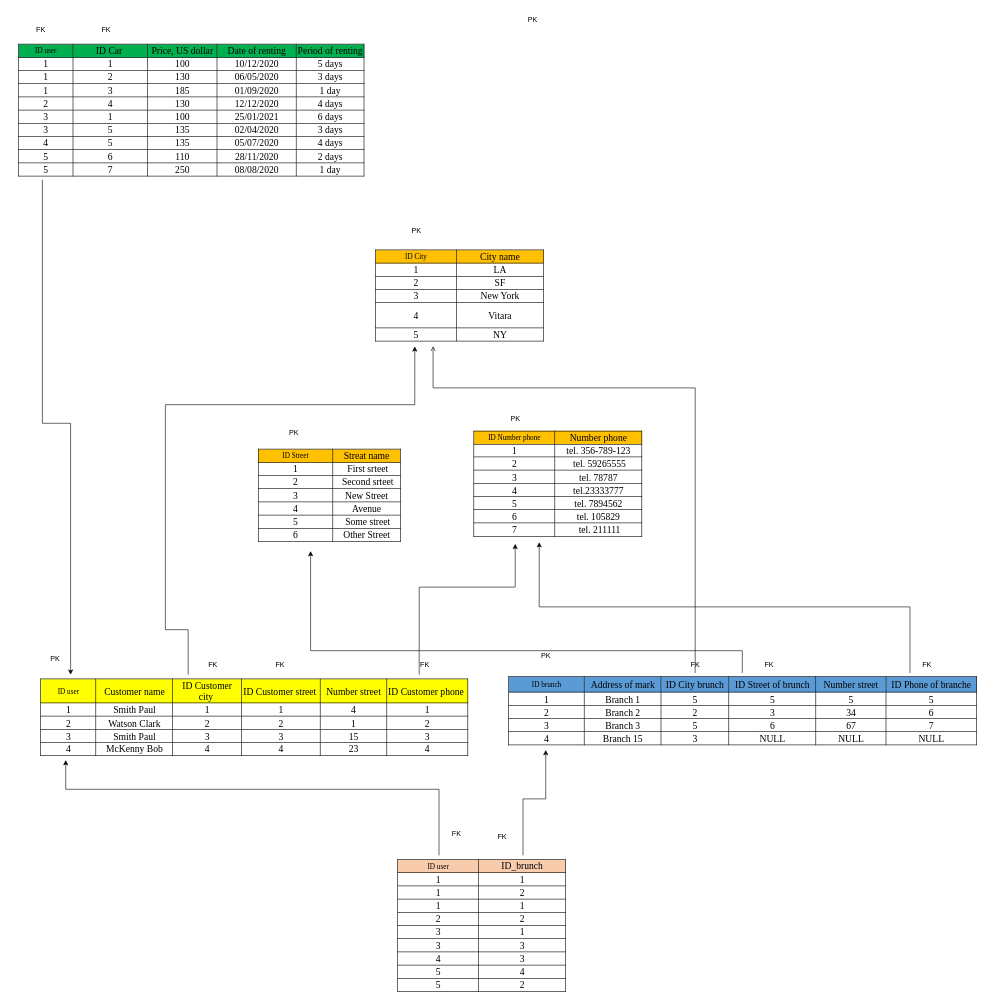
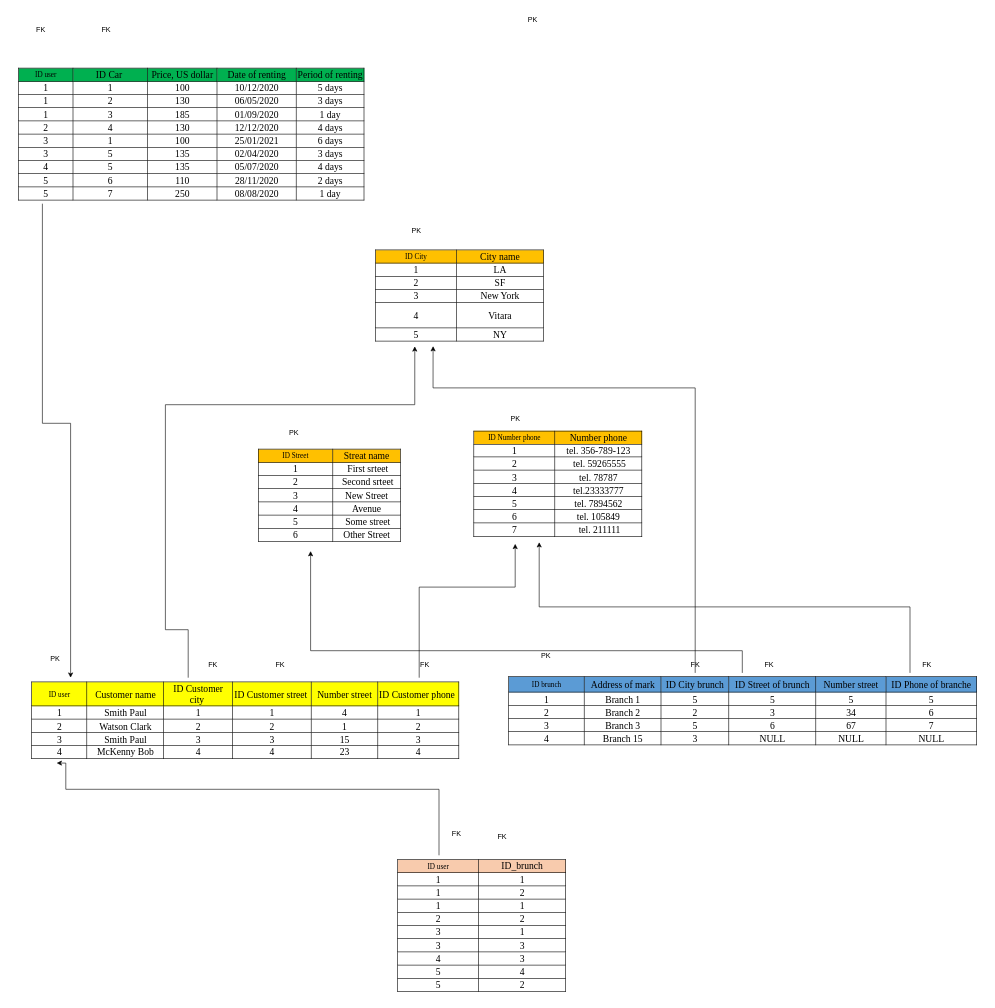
node "ID user ID Car Price, US dollar Date of renting Period of renting 1 1 100 10/12/2020 5 days 1 2 130 06/05/2020 3 days 1 3 185 01/09/2020 1 day 2 4 130 12/12/2020 4 days 3 1 100 25/01/2021 6 days 3 5 135 02/04/2020 3 days 4 5 135 05/07/2020 4 days 5 6 110 28/11/2020 2 days 5 7 250 08/08/2020 1 day": moved (191, 110) -> (191, 134)
edge "ID brunch Address of mark ID City brunch ID Street of brunch Number street ID Phone of branche 1 Branch 1 5 5 5 5 2 Branch 2 2 3 34 6 3 Branch 3 5 6 67 7 4 Branch 15 3 NULL NULL NULL" -> "ID City City name 1 LA 2 SF 3 New York 4 Vitara 5 NY": arrowhead open -> classic
node "ID Number phone Number phone 1 tel. 356-789-123 2 tel. 59265555 3 tel. 78787 4 tel.23333777 5 tel. 7894562 6 tel. 105829 7 tel. 211111": label "ID Number phone Number phone 1 tel. 356-789-123 2 tel. 59265555 3 tel. 78787 4 tel.23333777 5 tel. 7894562 6 tel. 105829 7 tel. 211111" -> "ID Number phone Number phone 1 tel. 356-789-123 2 tel. 59265555 3 tel. 78787 4 tel.23333777 5 tel. 7894562 6 tel. 105849 7 tel. 211111"
node "ID user Customer name ID Customer city ID Customer street Number street ID Customer phone 1 Smith Paul 1 1 4 1 2 Watson Clark 2 2 1 2 3 Smith Paul 3 3 15 3 4 McKenny Bob 4 4 23 4": moved (255, 717) -> (246, 720)
edge "ID user ID_brunch 1 1 1 2 1 1 2 2 3 1 3 3 4 3 5 4 5 2" -> "ID brunch Address of mark ID City brunch ID Street of brunch Number street ID Phone of branche 1 Branch 1 5 5 5 5 2 Branch 2 2 3 34 6 3 Branch 3 5 6 67 7 4 Branch 15 3 NULL NULL NULL": removed
